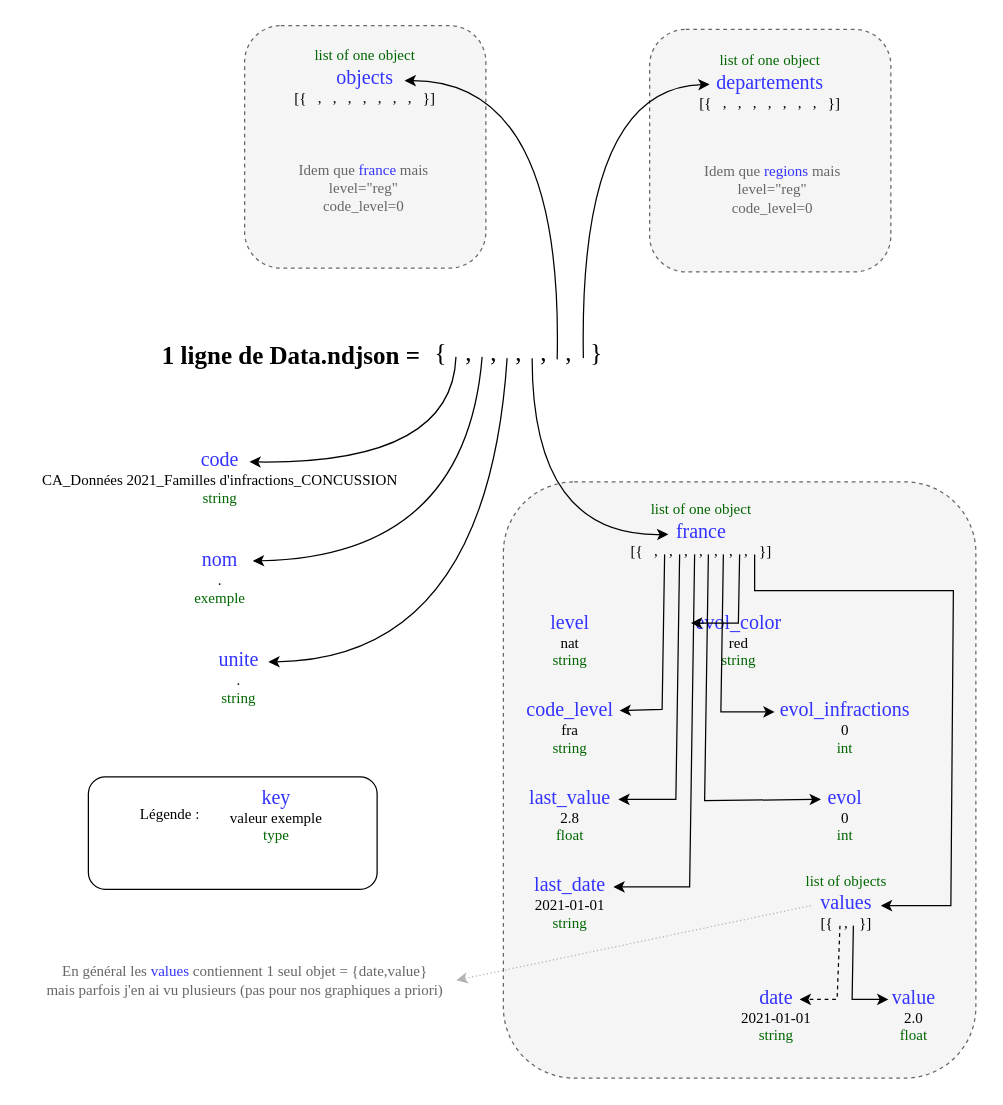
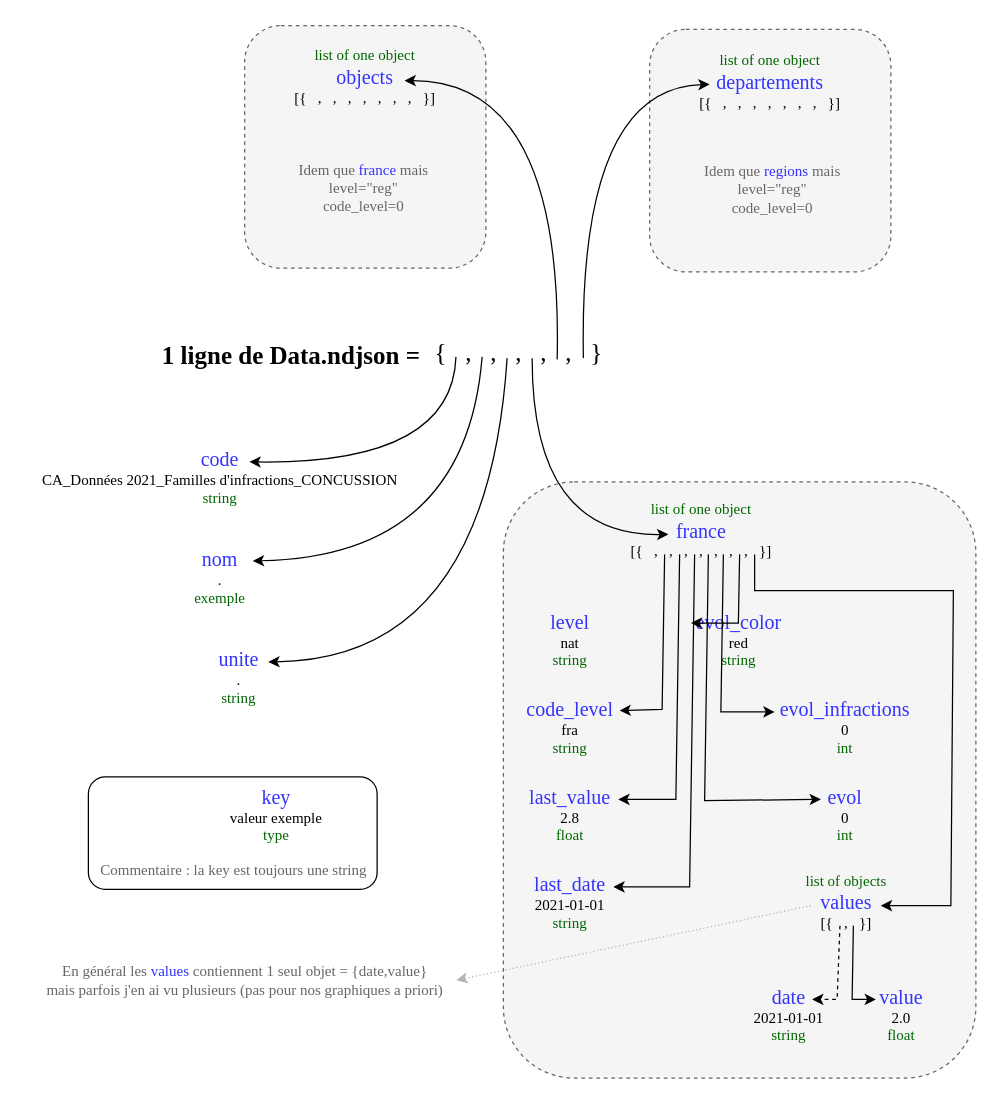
node "Légende :": removed
node "Commentaire : la key est toujours une string": added
node "date 2021-01-01 string": moved (776, 1014) -> (788, 1014)
node "value 2.0 float": moved (913, 1014) -> (901, 1014)
